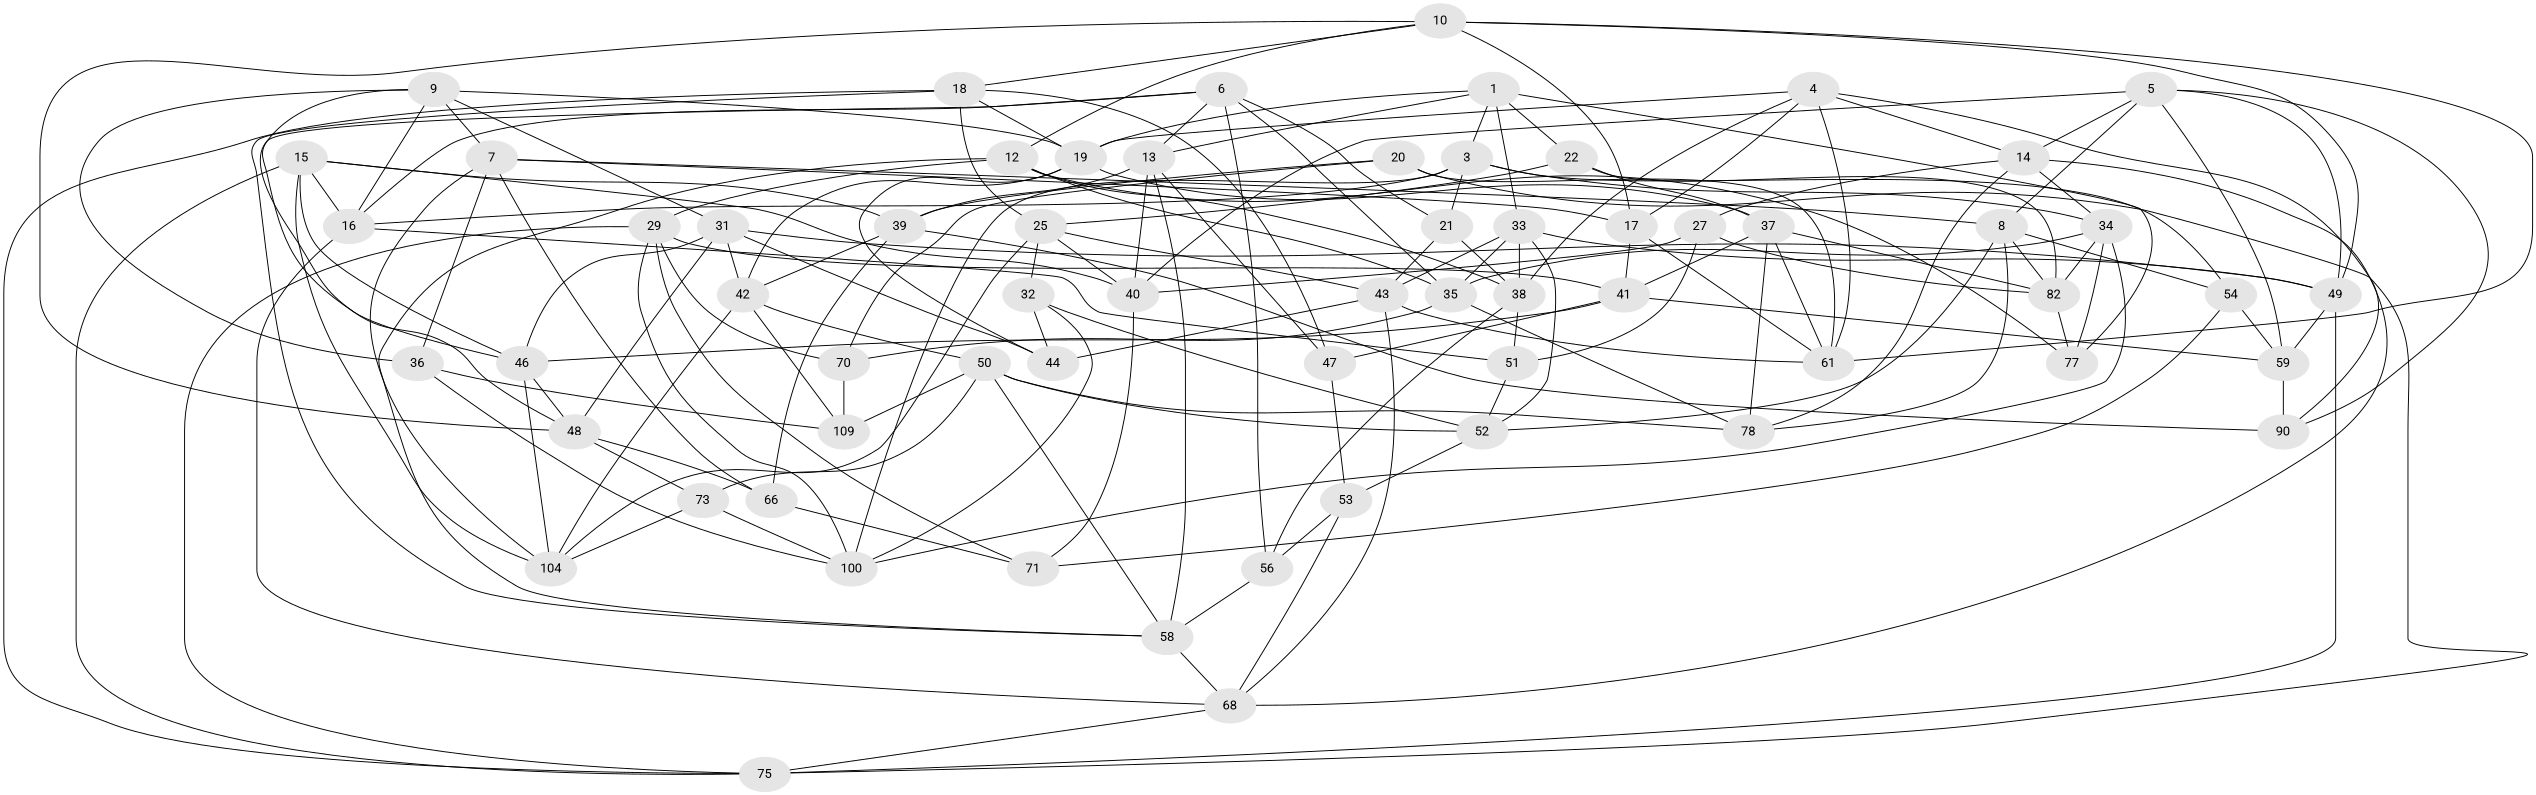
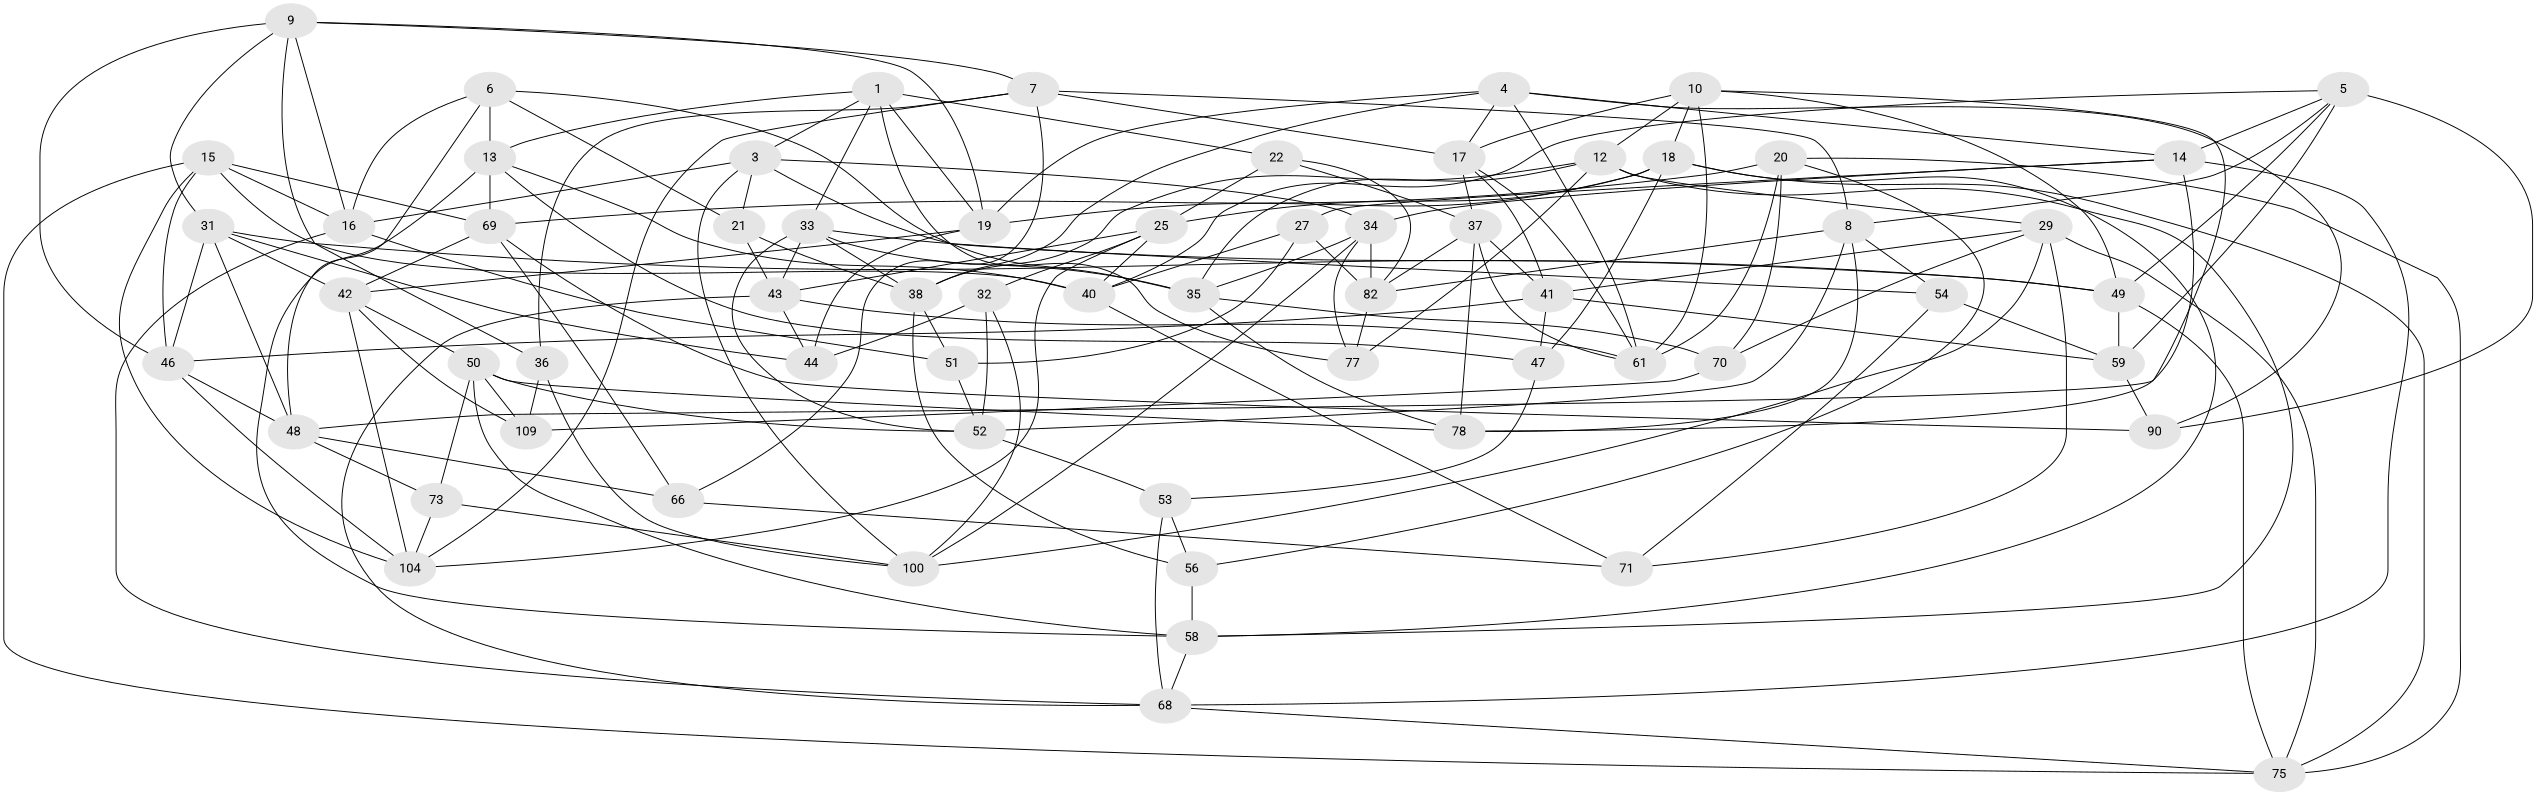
edge "19" -- "37": now "17" -- "37"
node "39": label "39" -> "69"
edge "6" -- "56": now "20" -- "56"
